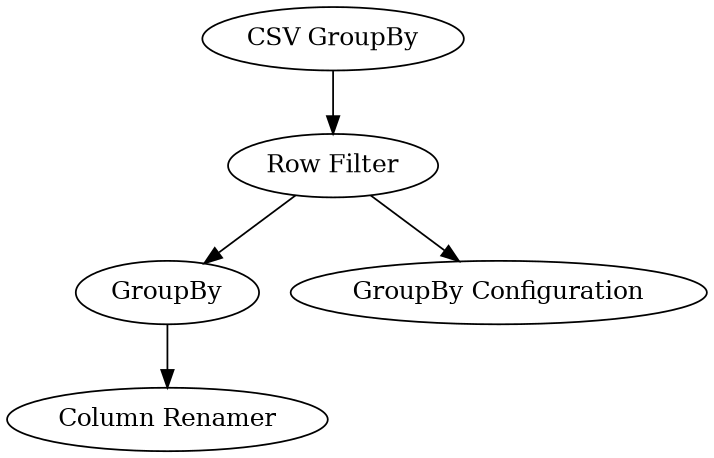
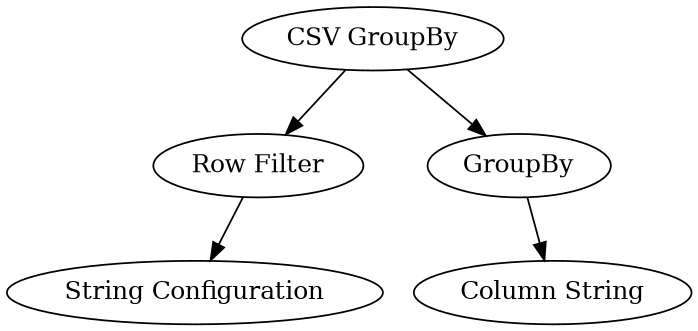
edge "Row Filter" -> "GroupBy": now "CSV GroupBy" -> "GroupBy"
node "GroupBy Configuration": label "GroupBy Configuration" -> "String Configuration"
node "Column Renamer": label "Column Renamer" -> "Column String"
